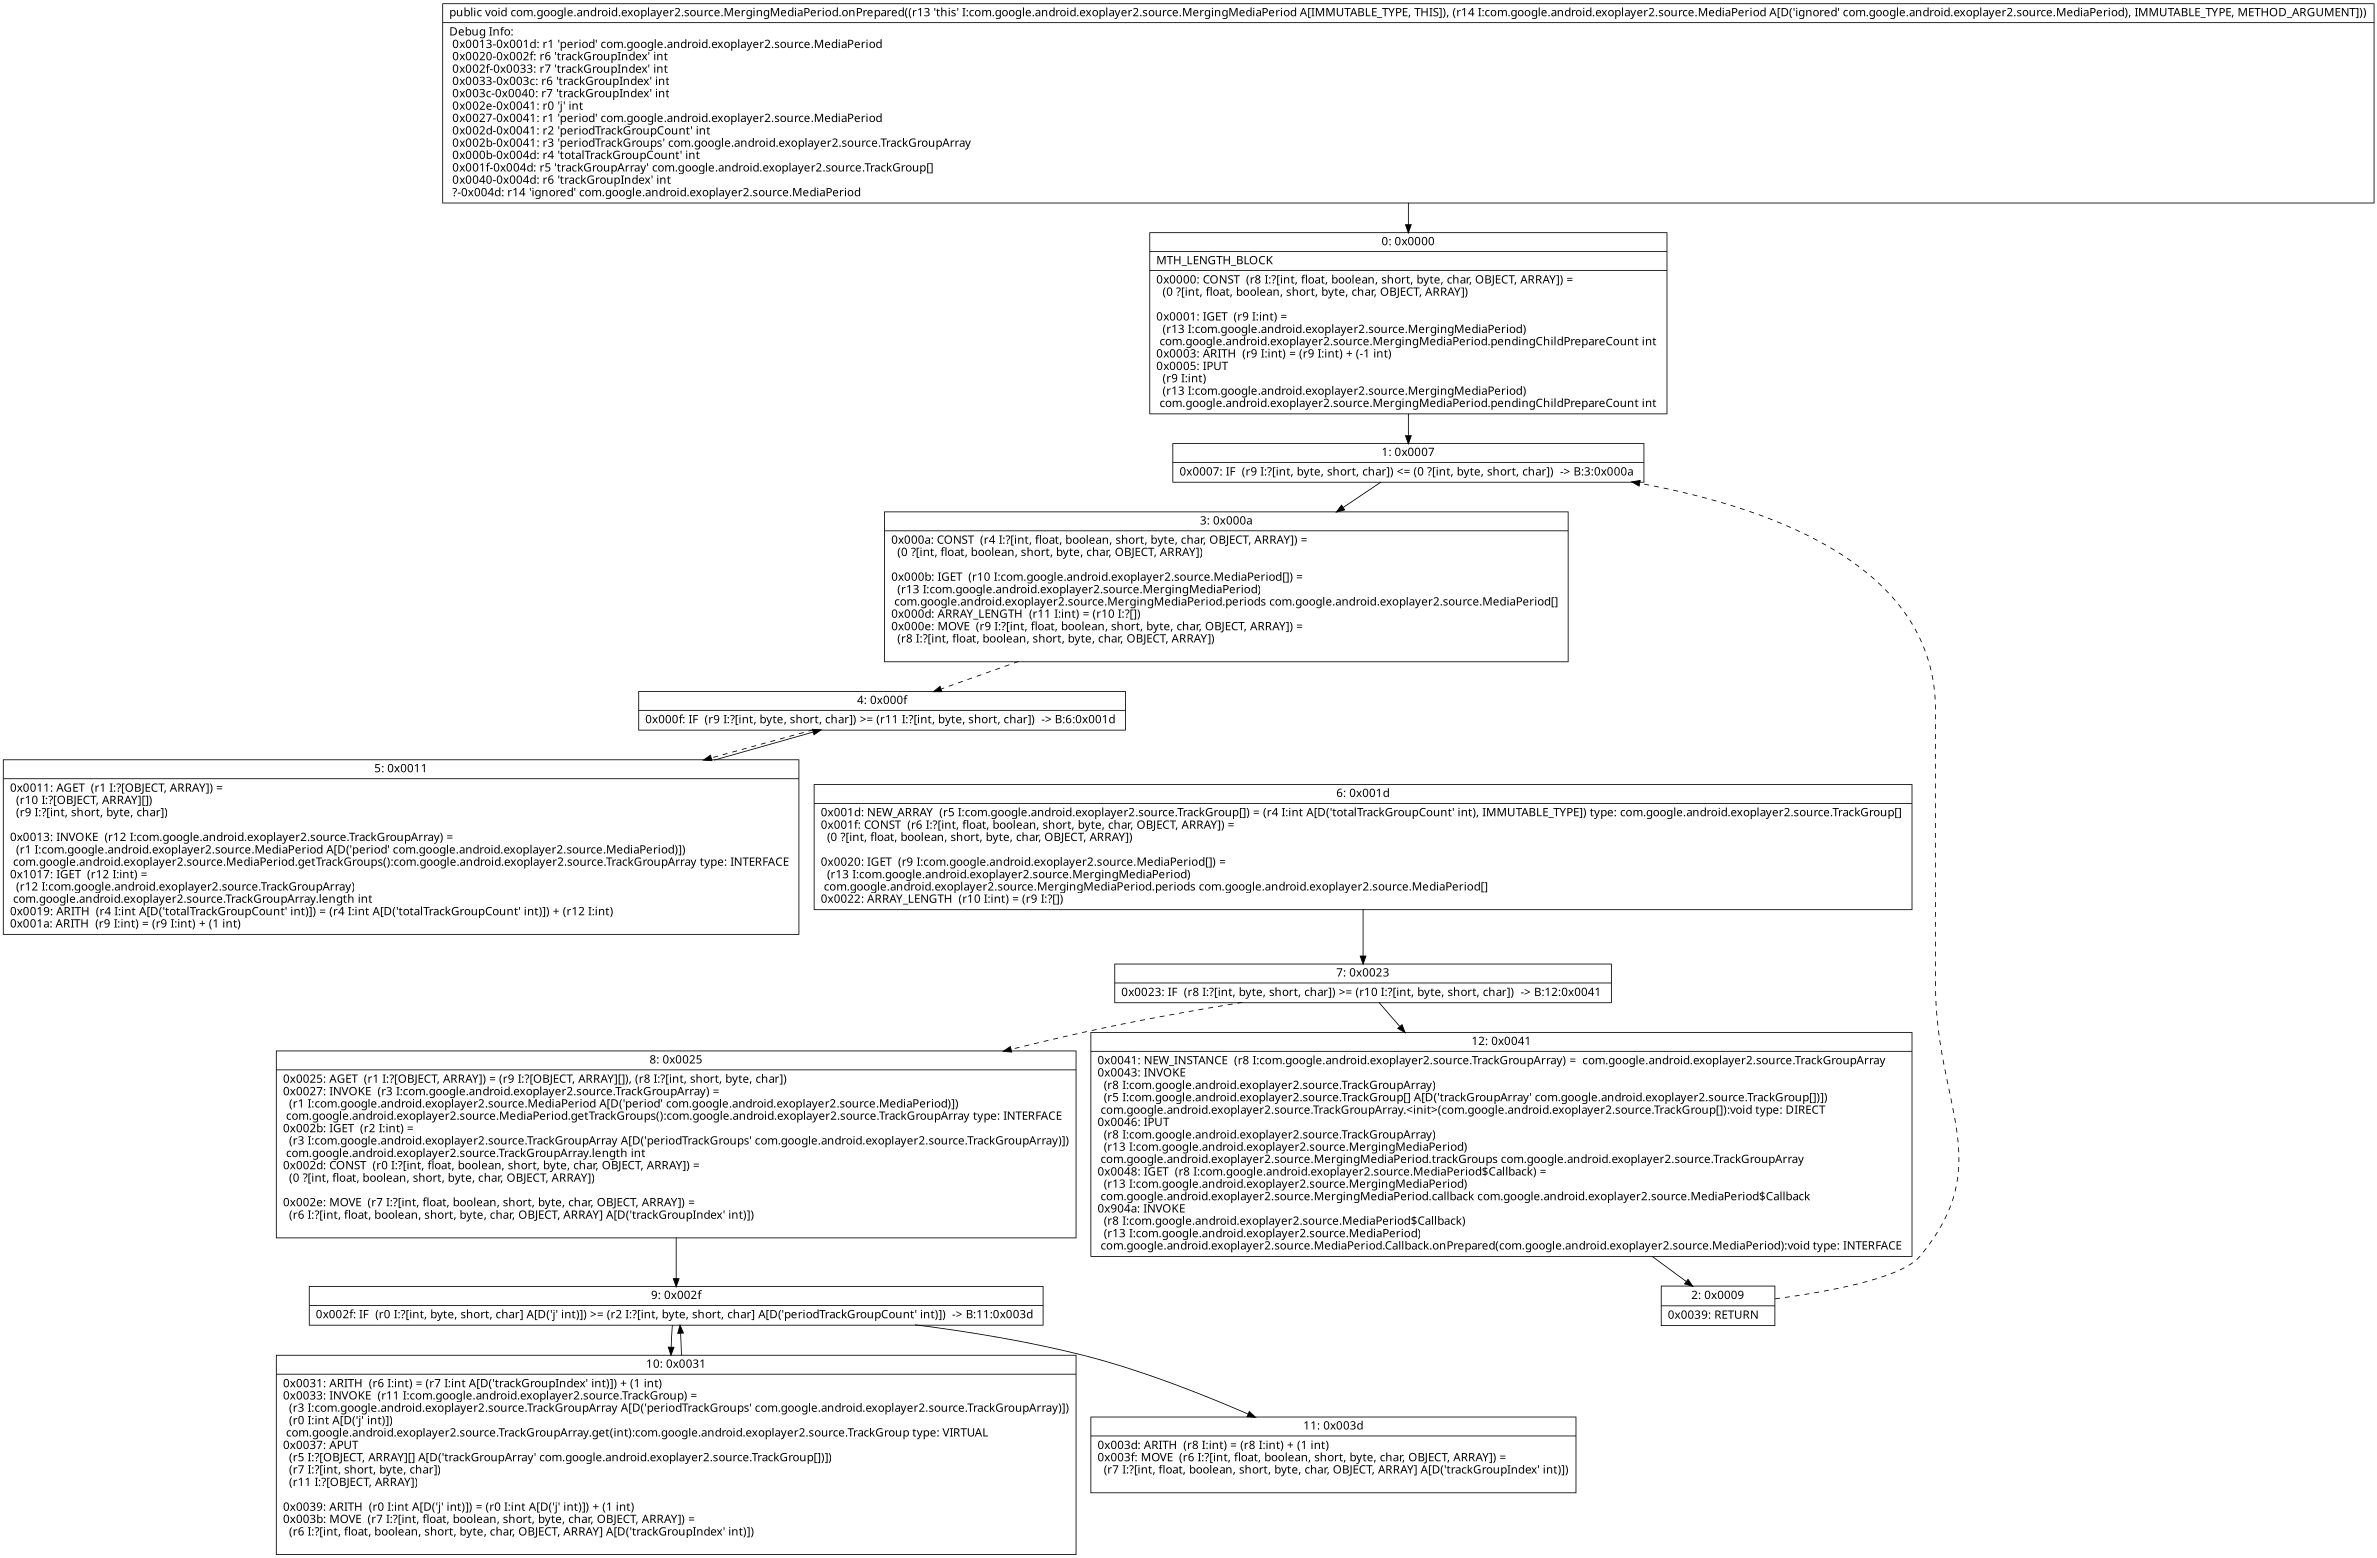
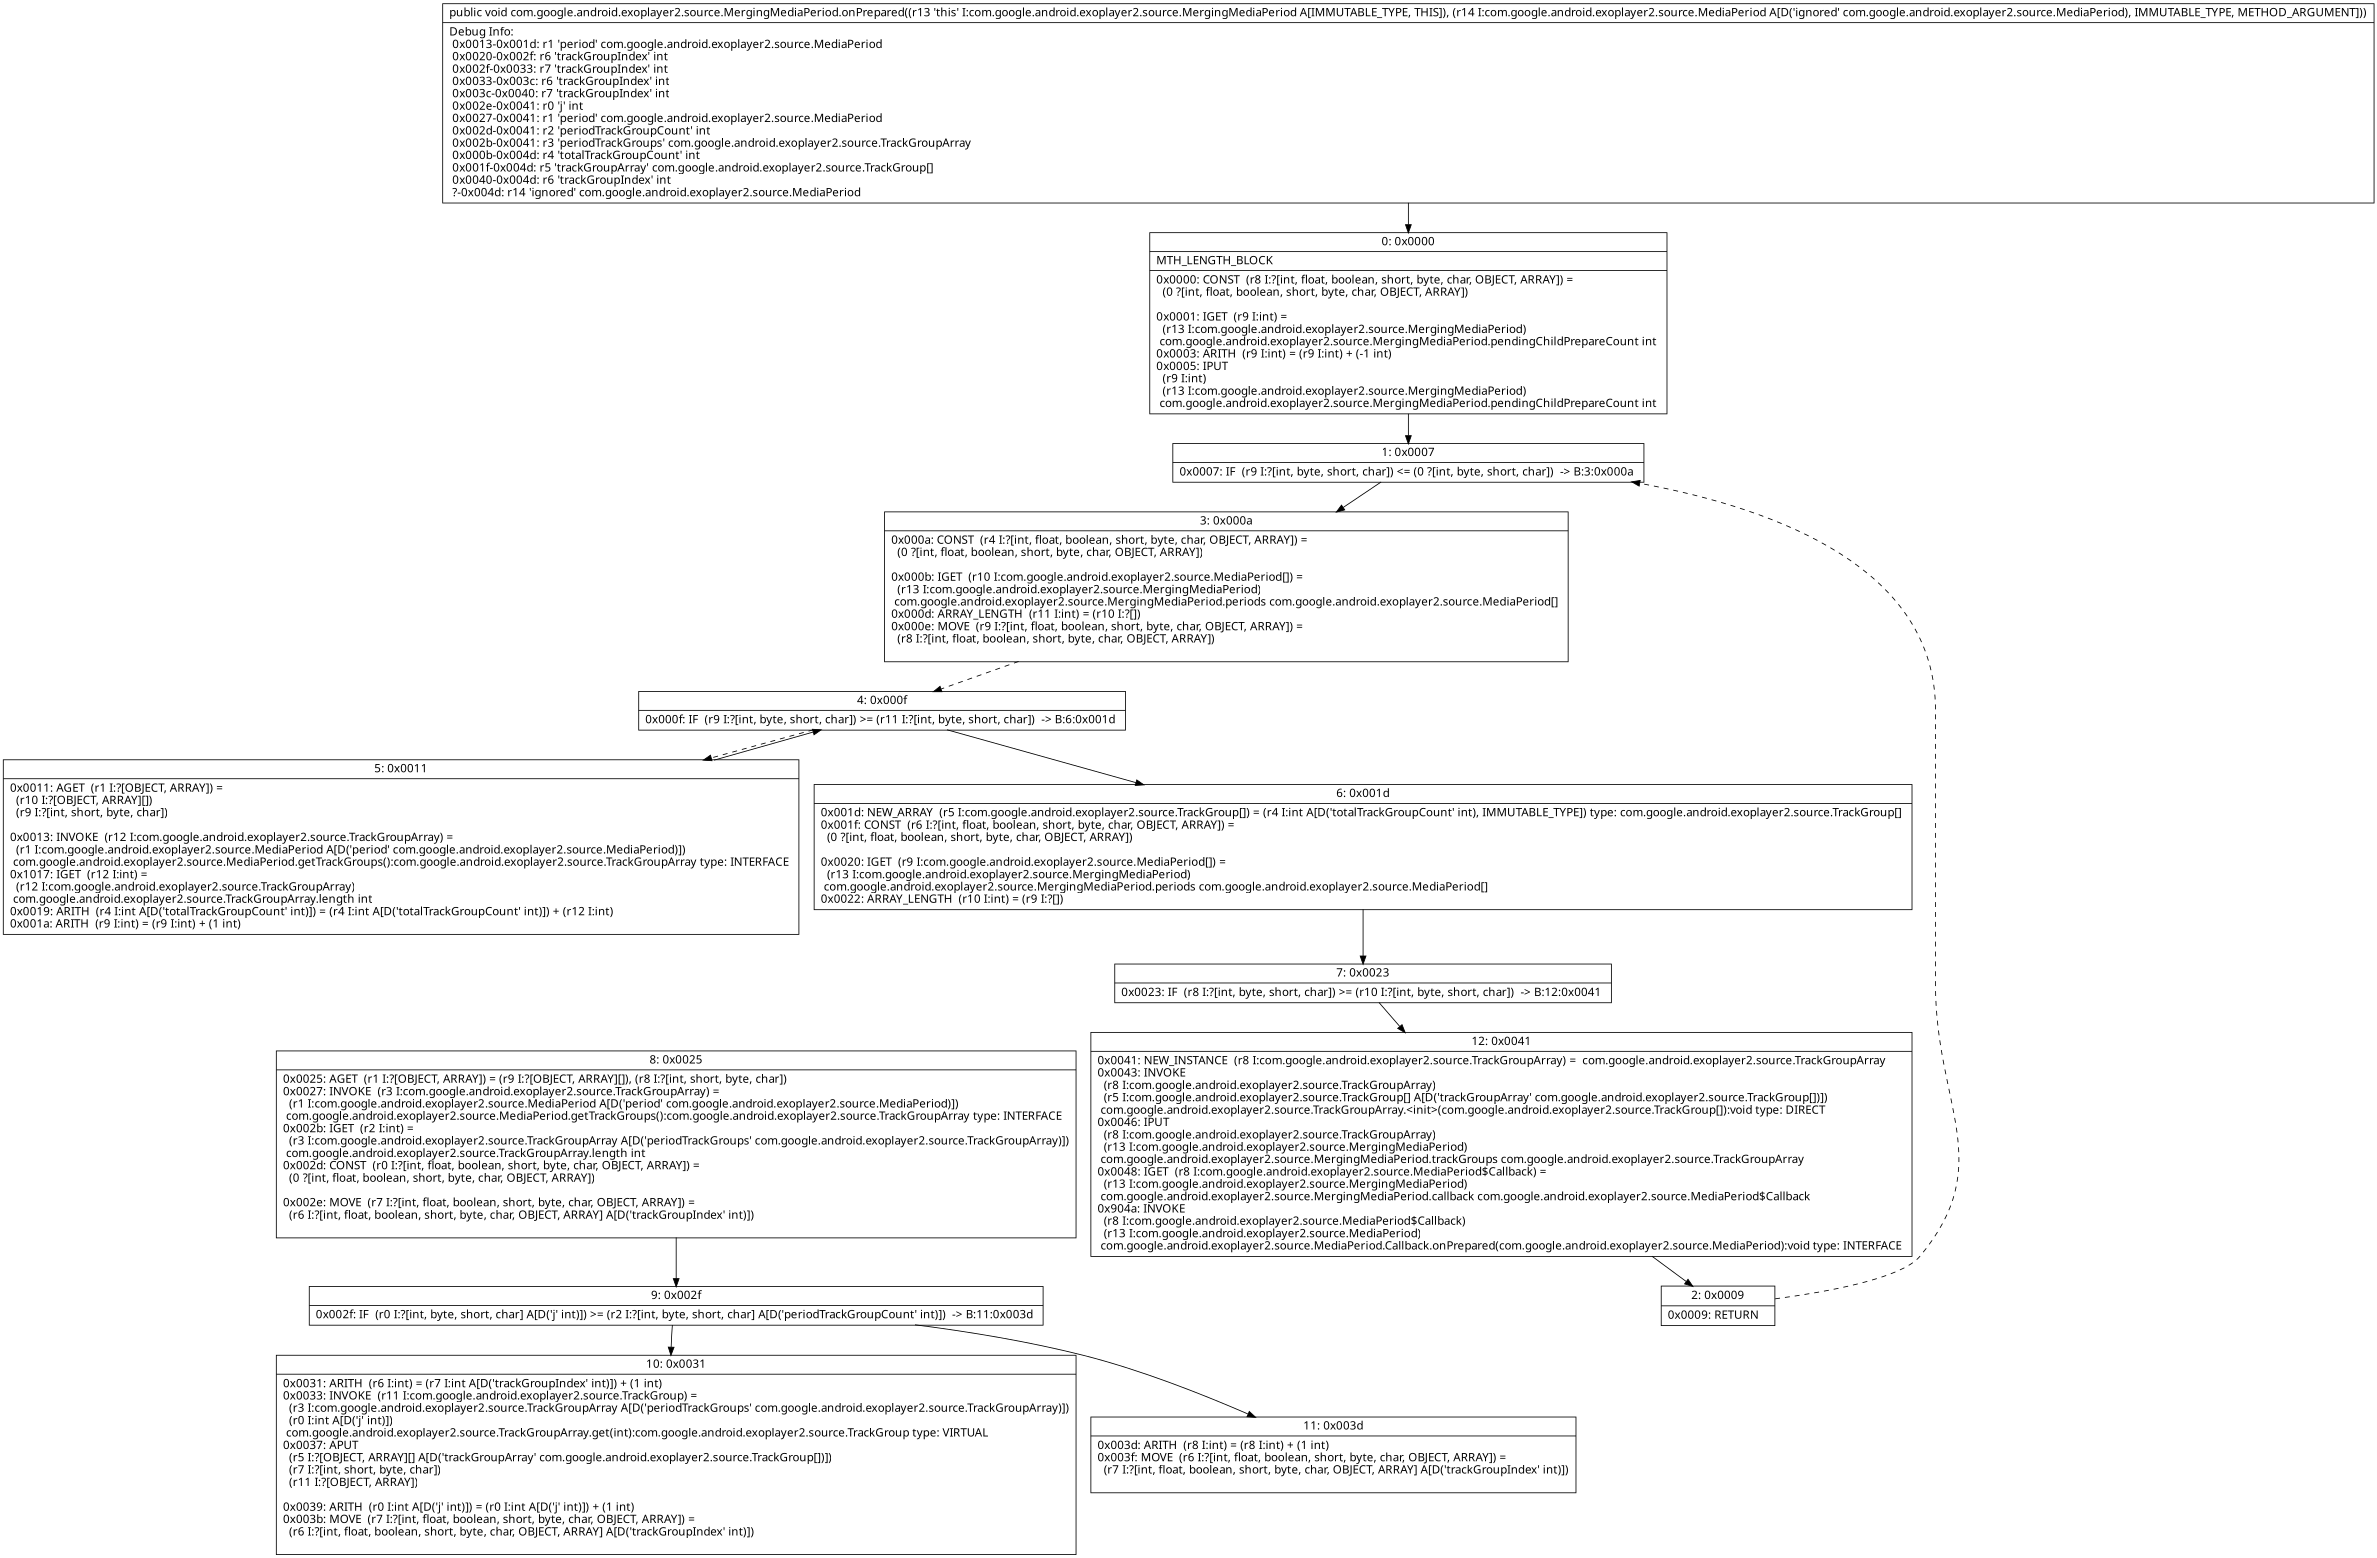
edge "4: 0x000f" -> "6: 0x001d": added
edge "7: 0x0023" -> "8: 0x0025": removed
node "2: 0x0009": text "0x0039: RETURN" -> "0x0009: RETURN"
edge "10: 0x0031" -> "9: 0x002f": removed
